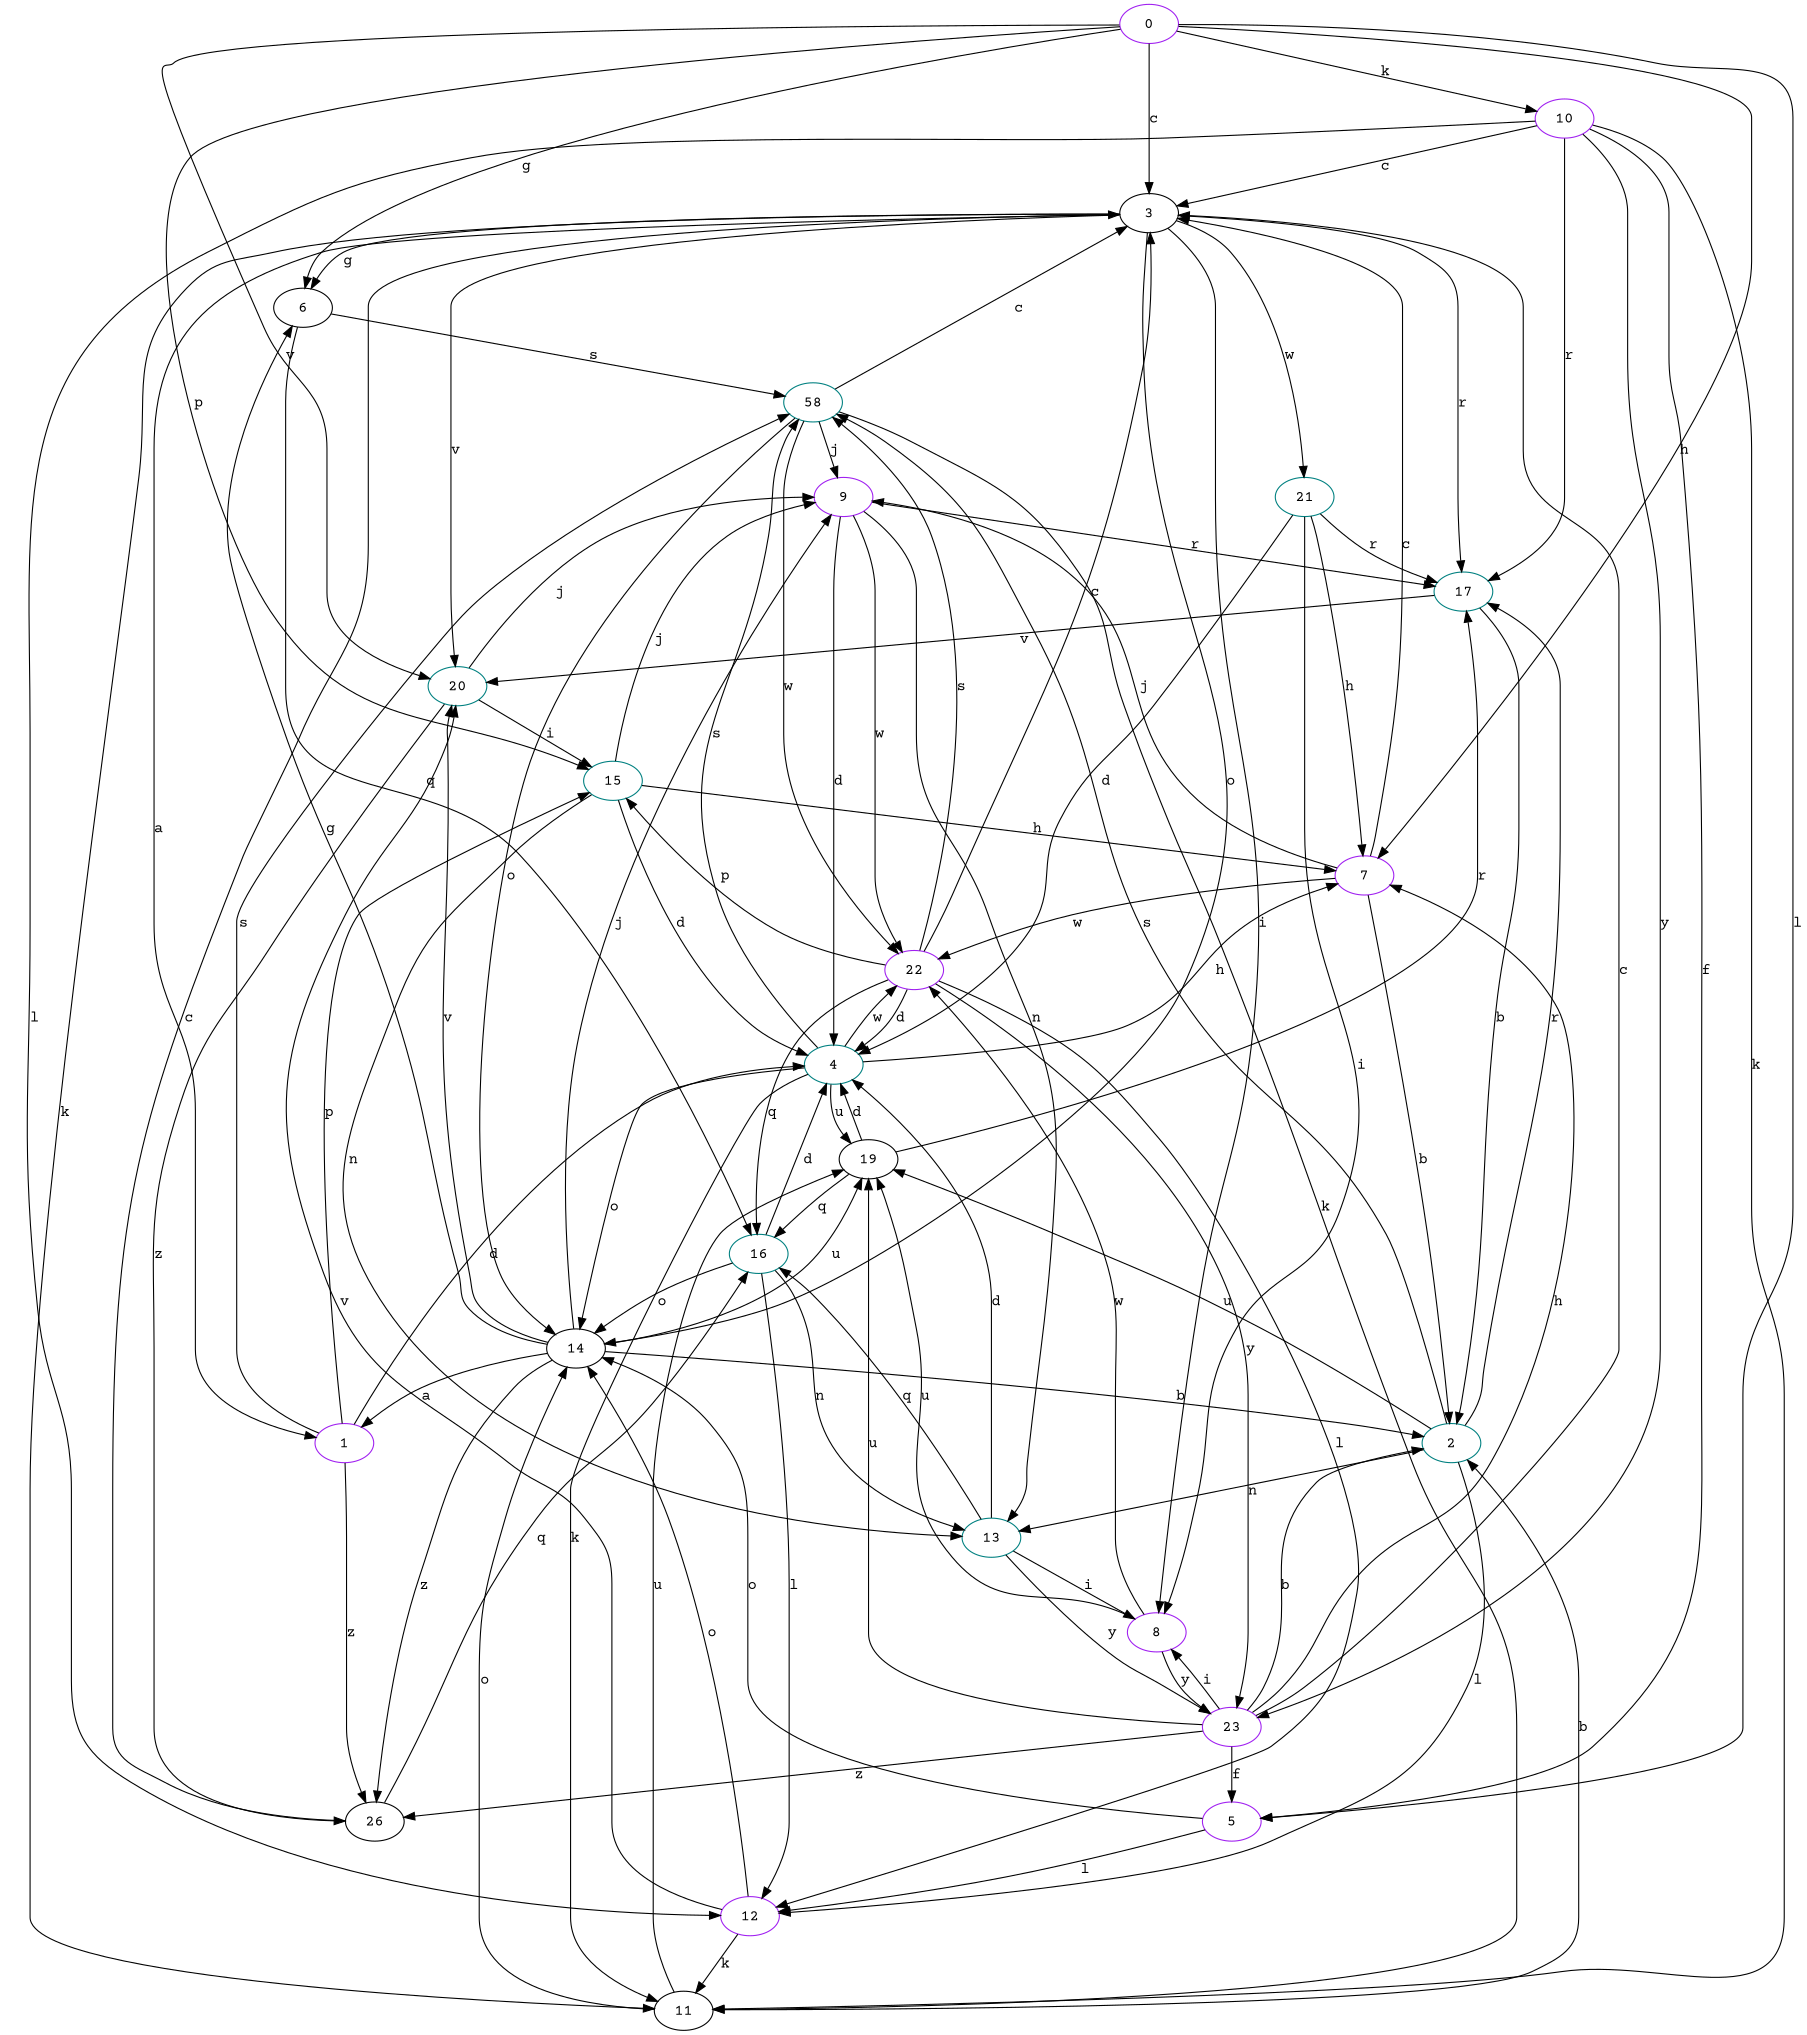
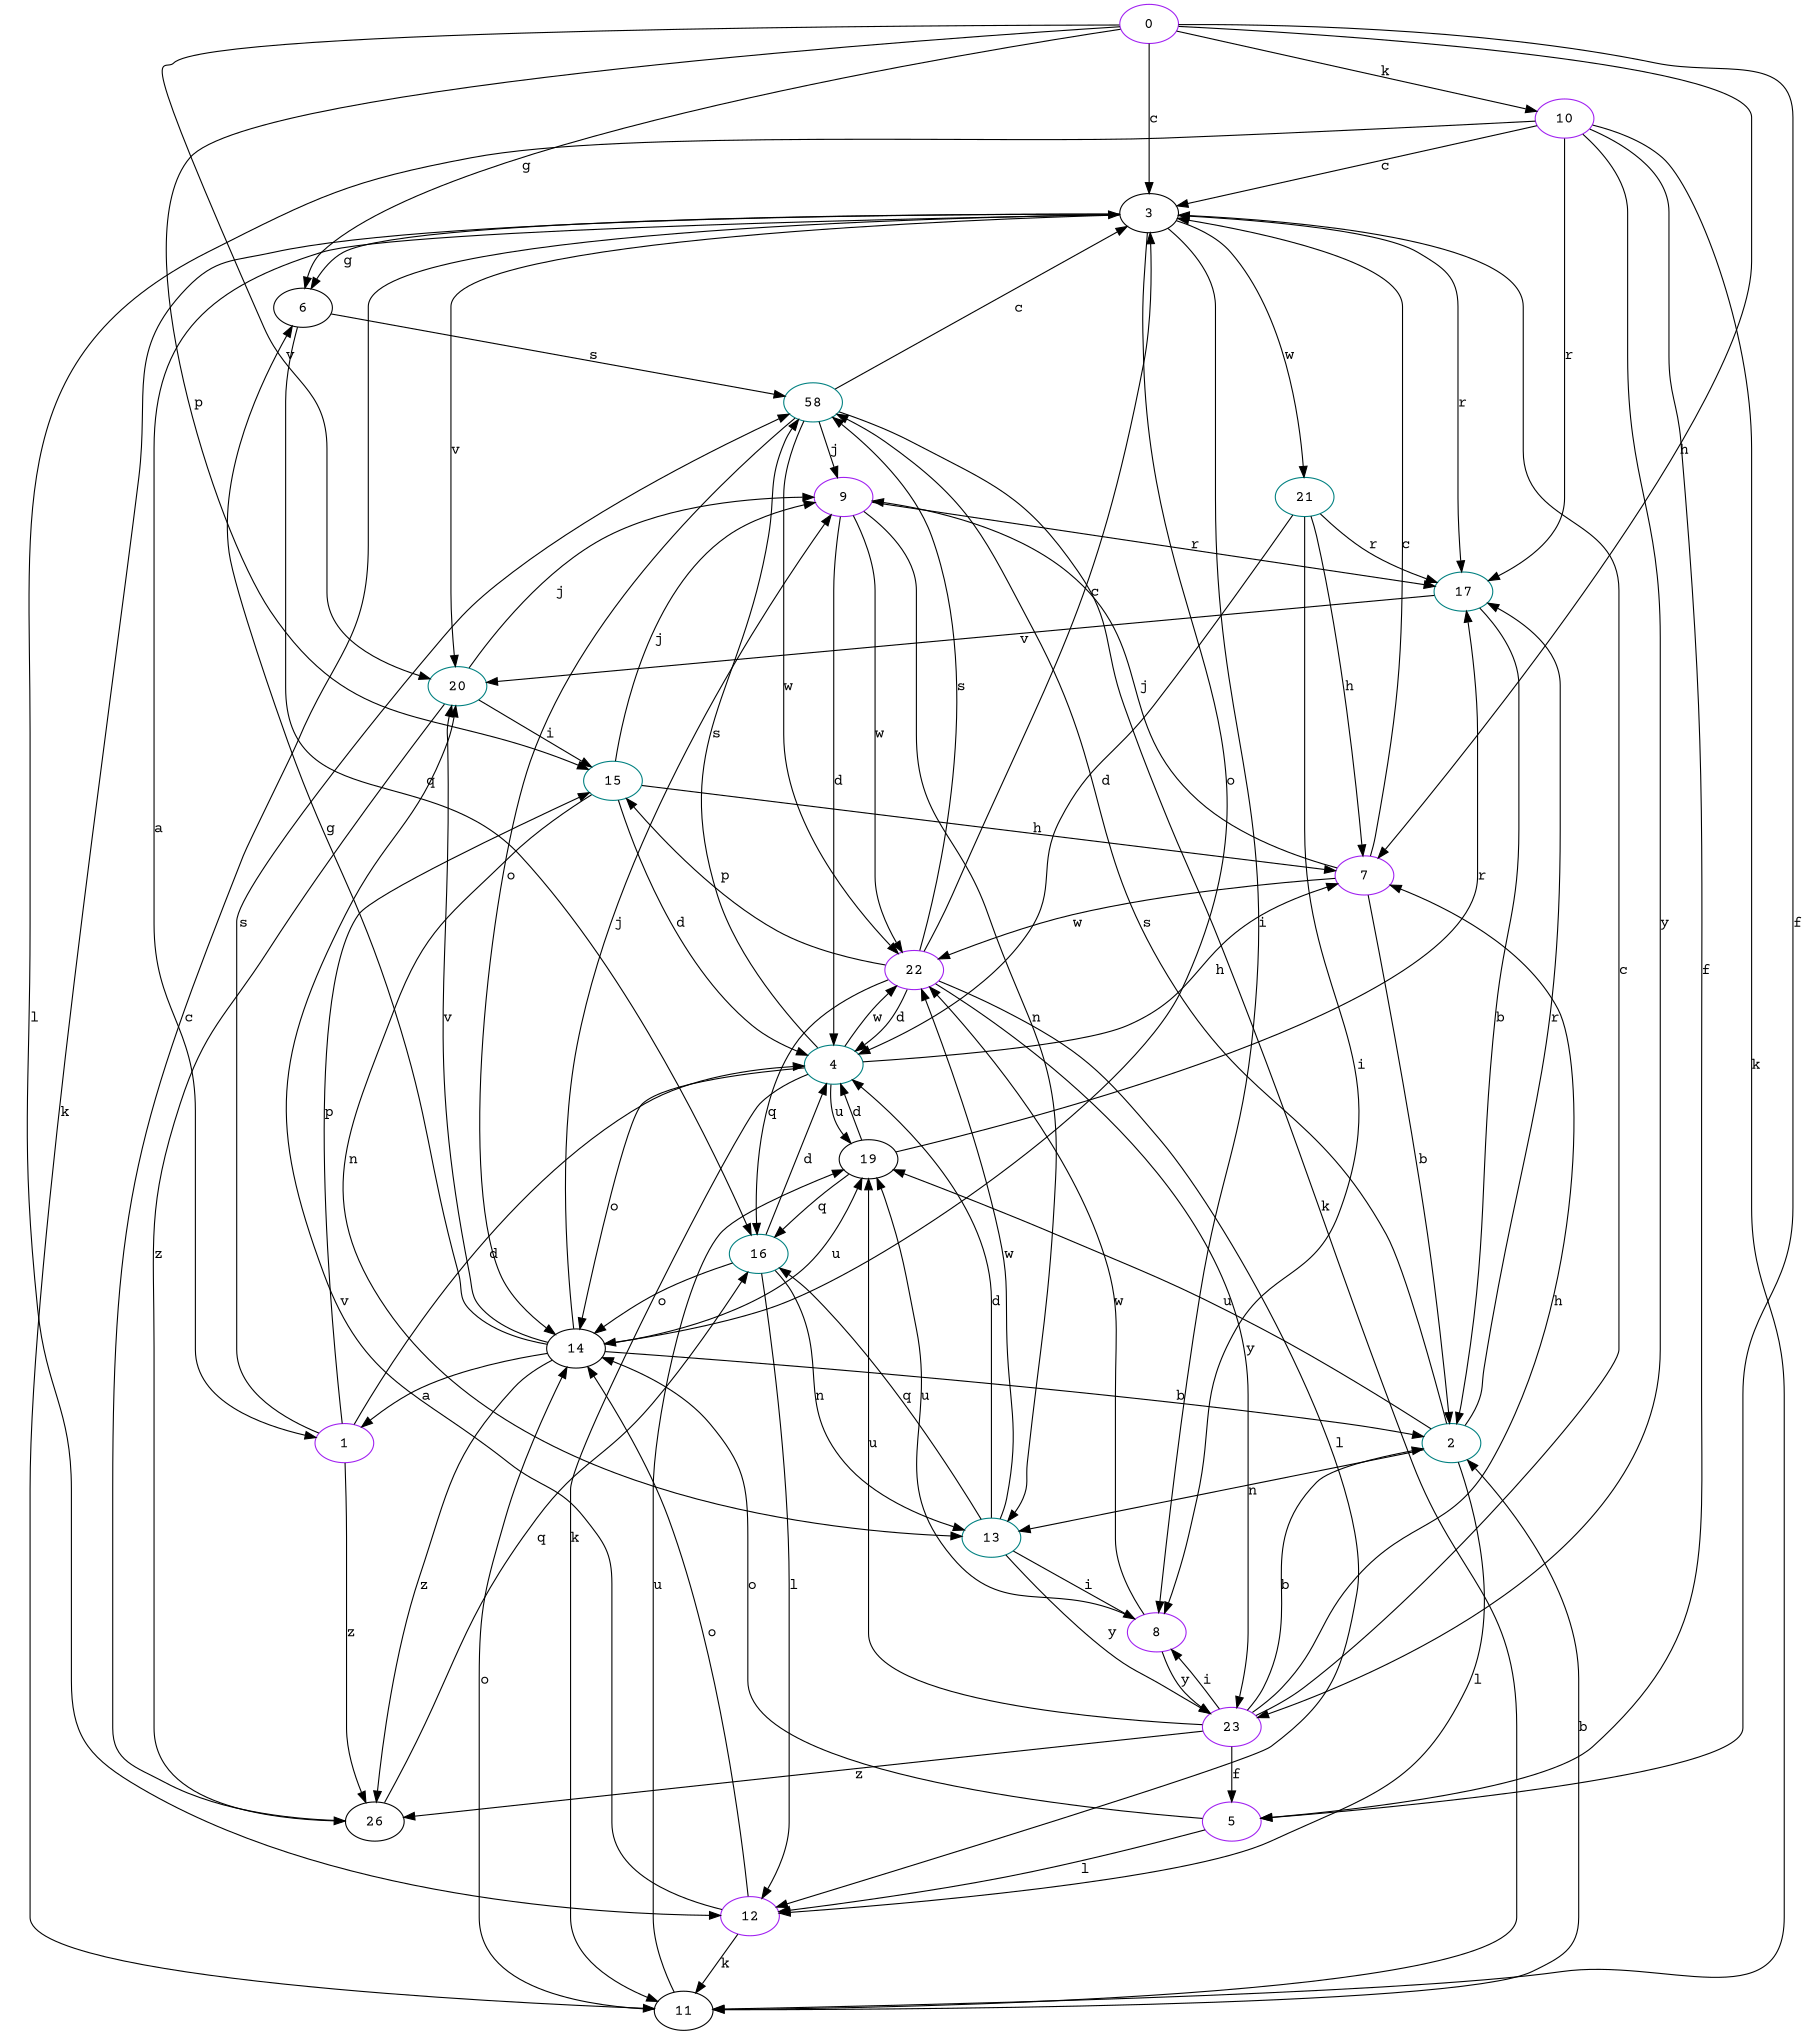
edge "0" -> "5": label "l" -> "f"
edge "13" -> "22": added, label "w"
